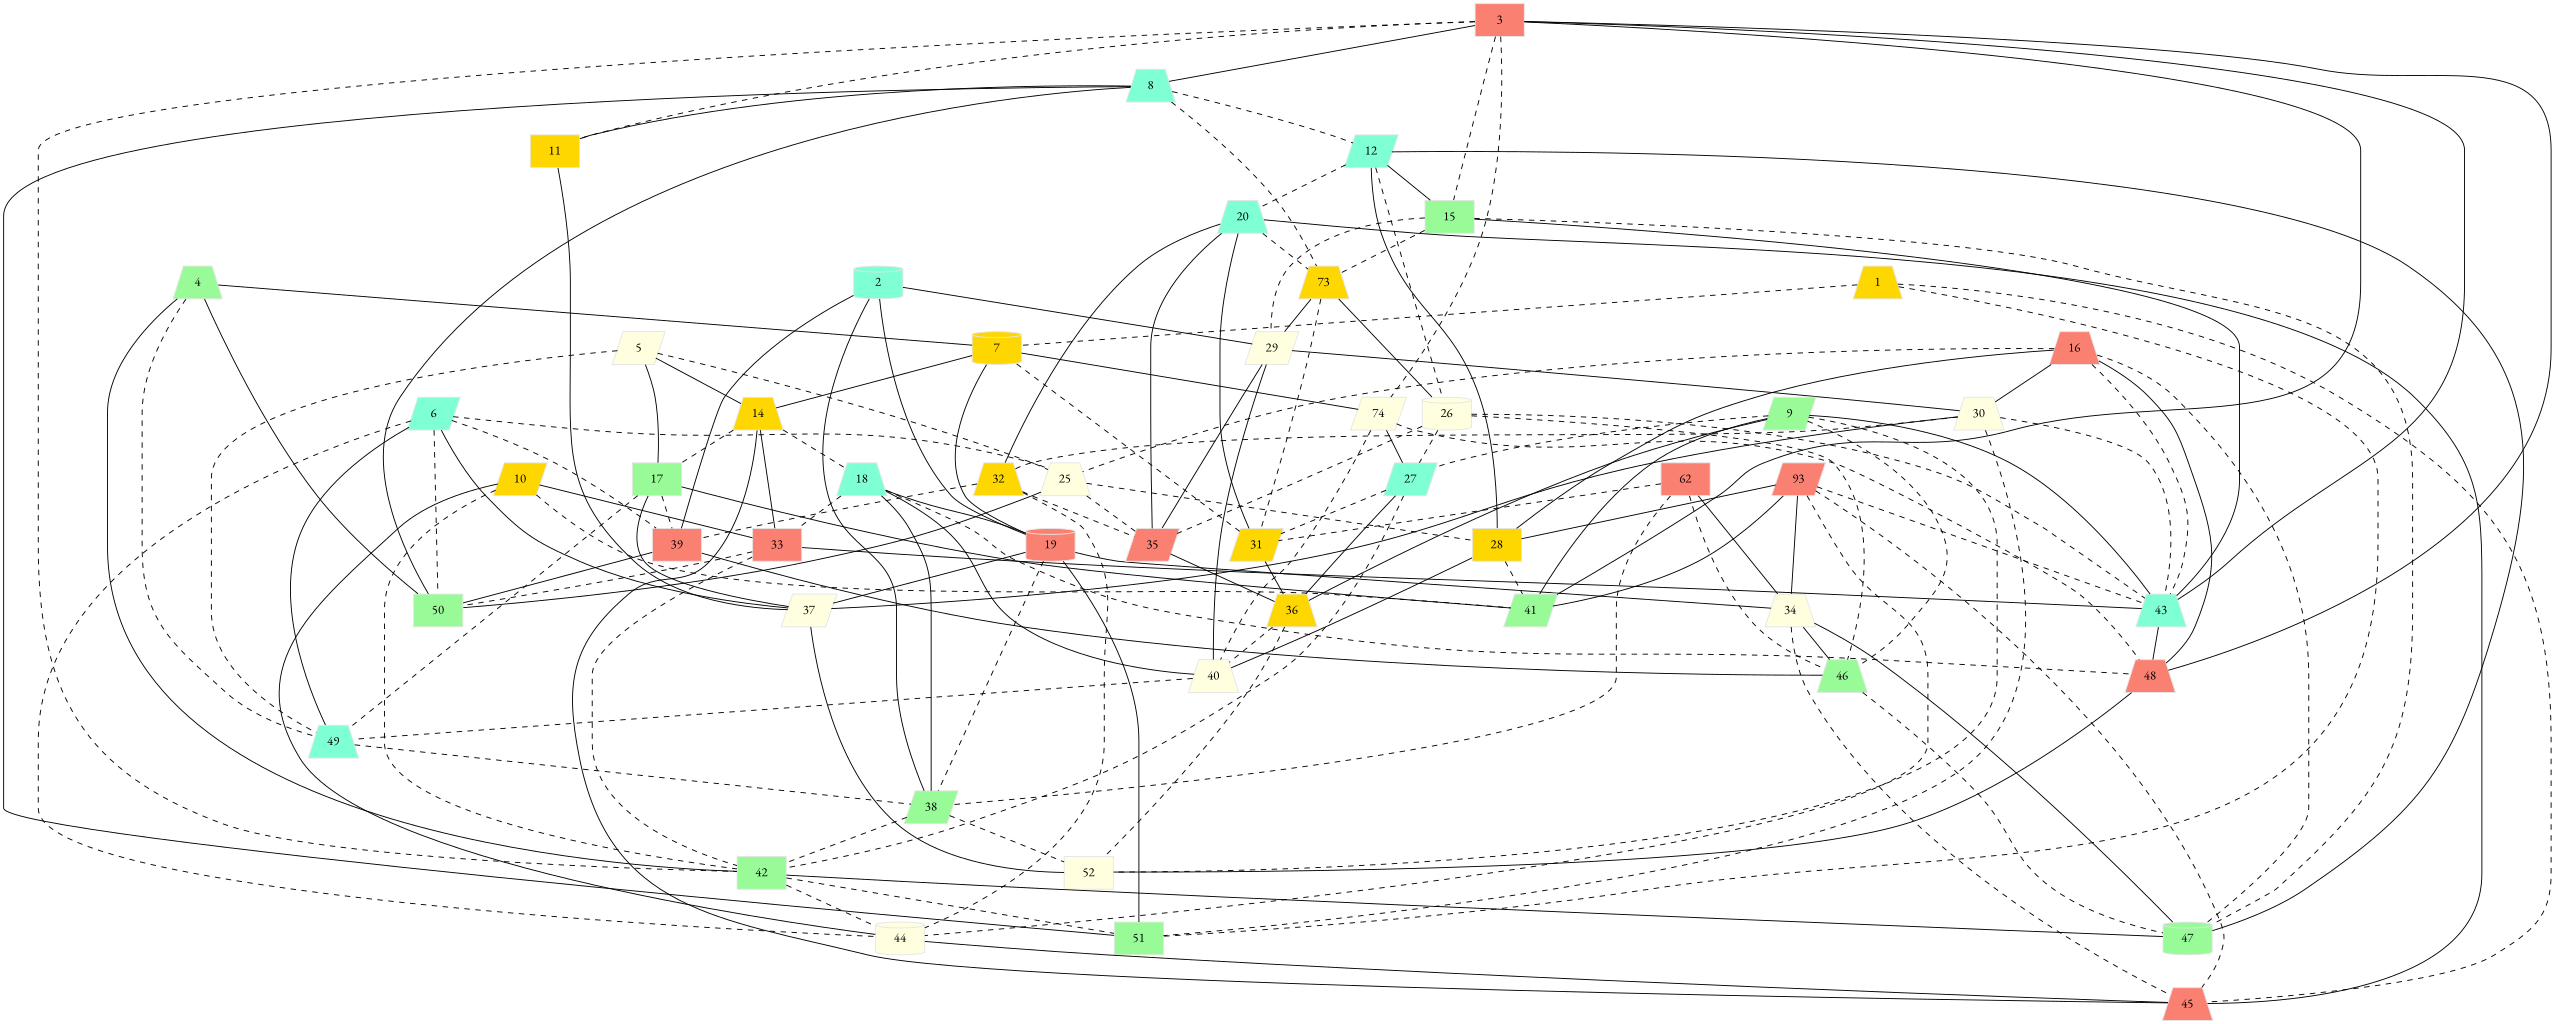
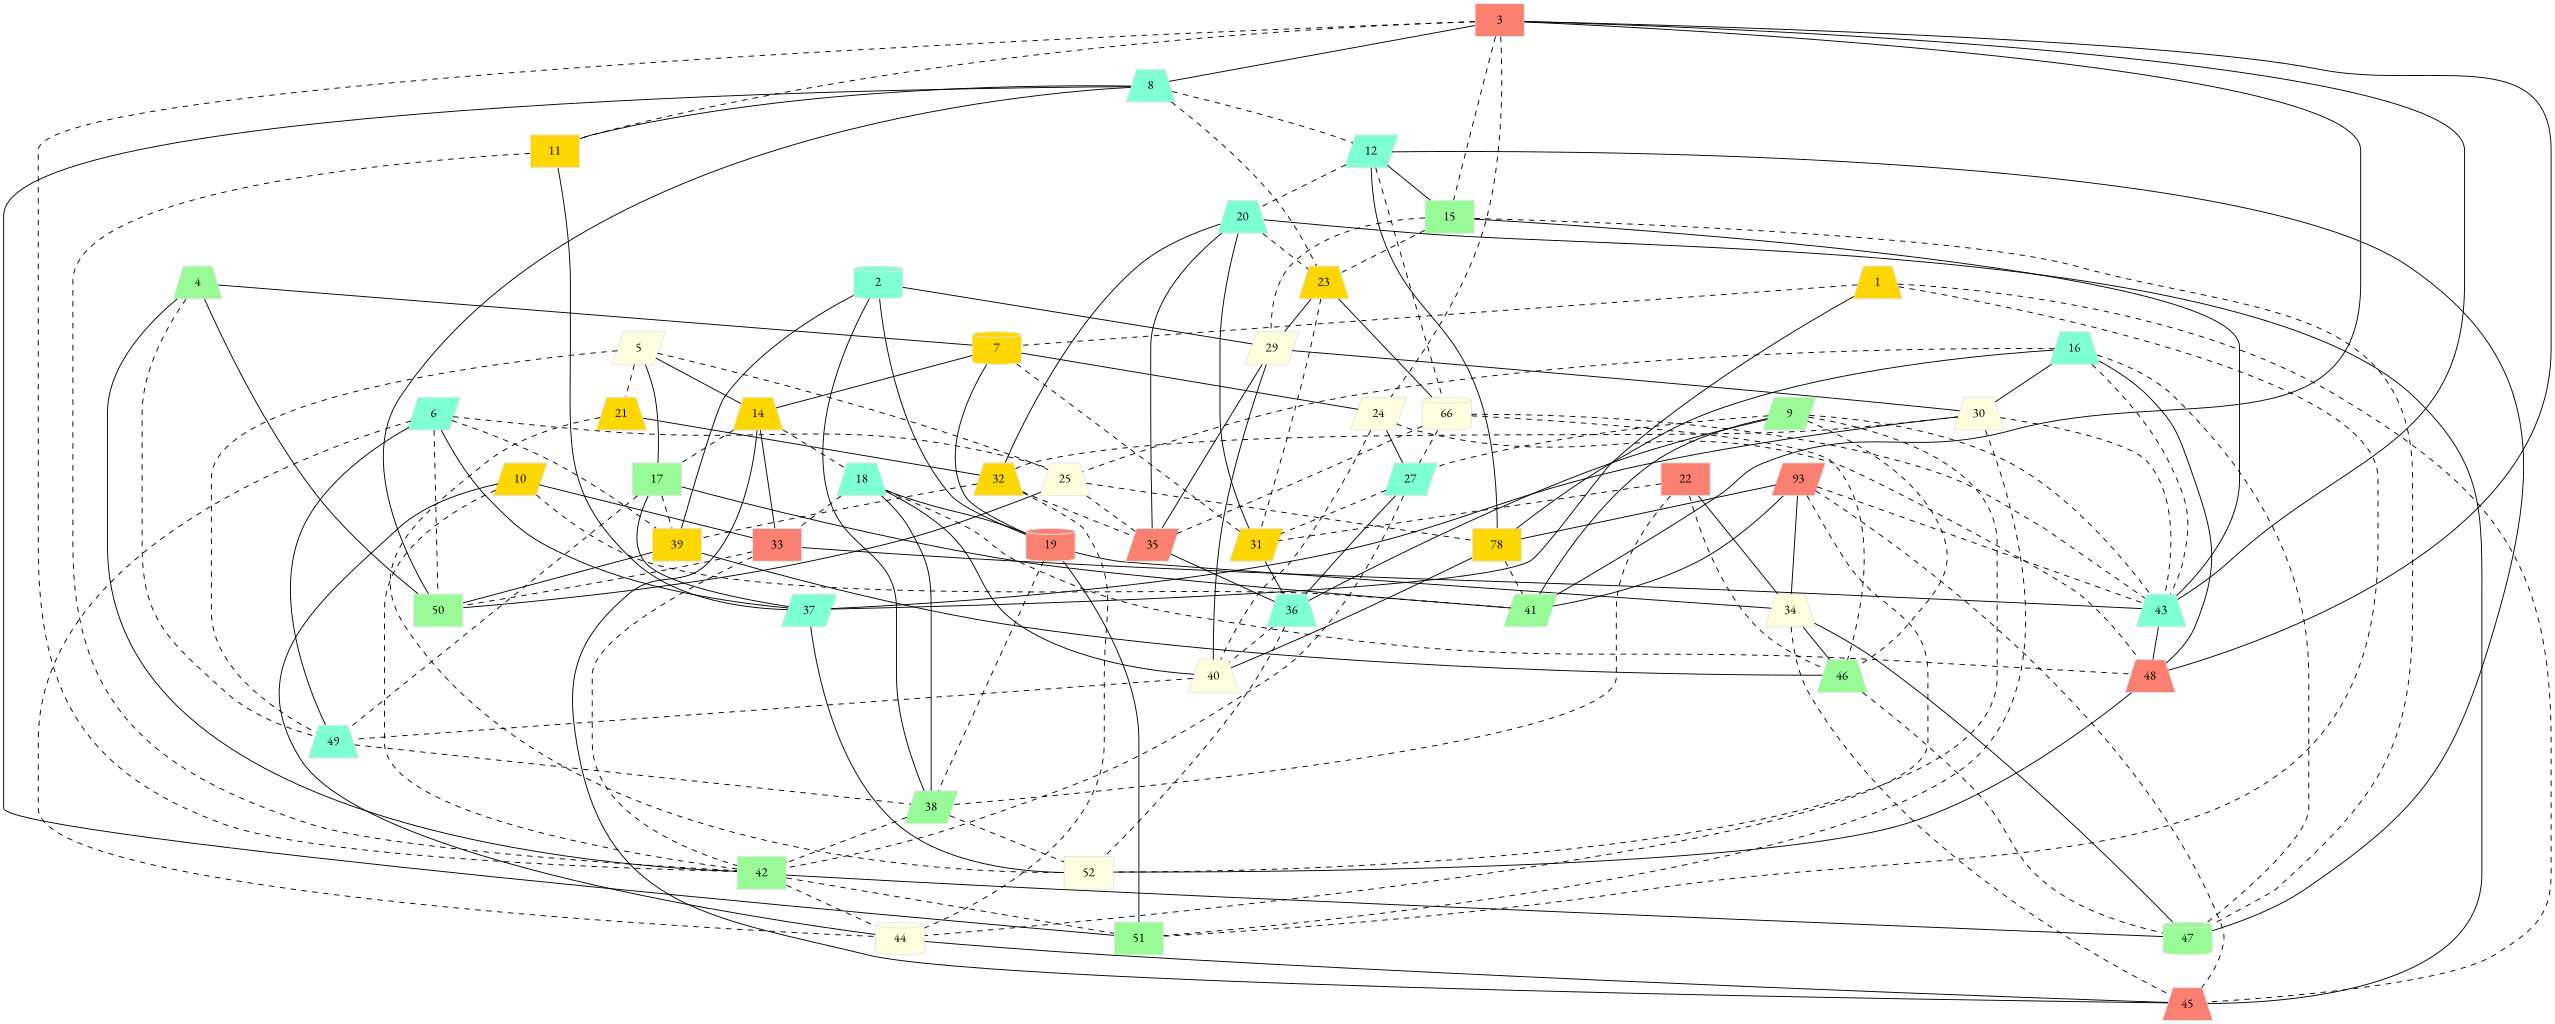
node "73": label "73" -> "23"
node "16": fillcolor salmon -> aquamarine
node "21": added
node "74": label "74" -> "24"
node "26": label "26" -> "66"
edge "9" -- "43": style solid -> dashed
node "62": label "62" -> "22"
node "39": fillcolor salmon -> gold
node "28": label "28" -> "78"
edge "19" -- "37": now "1" -- "37"
edge "11" -- "42": added
node "37": fillcolor lightyellow -> aquamarine
node "36": fillcolor gold -> aquamarine
